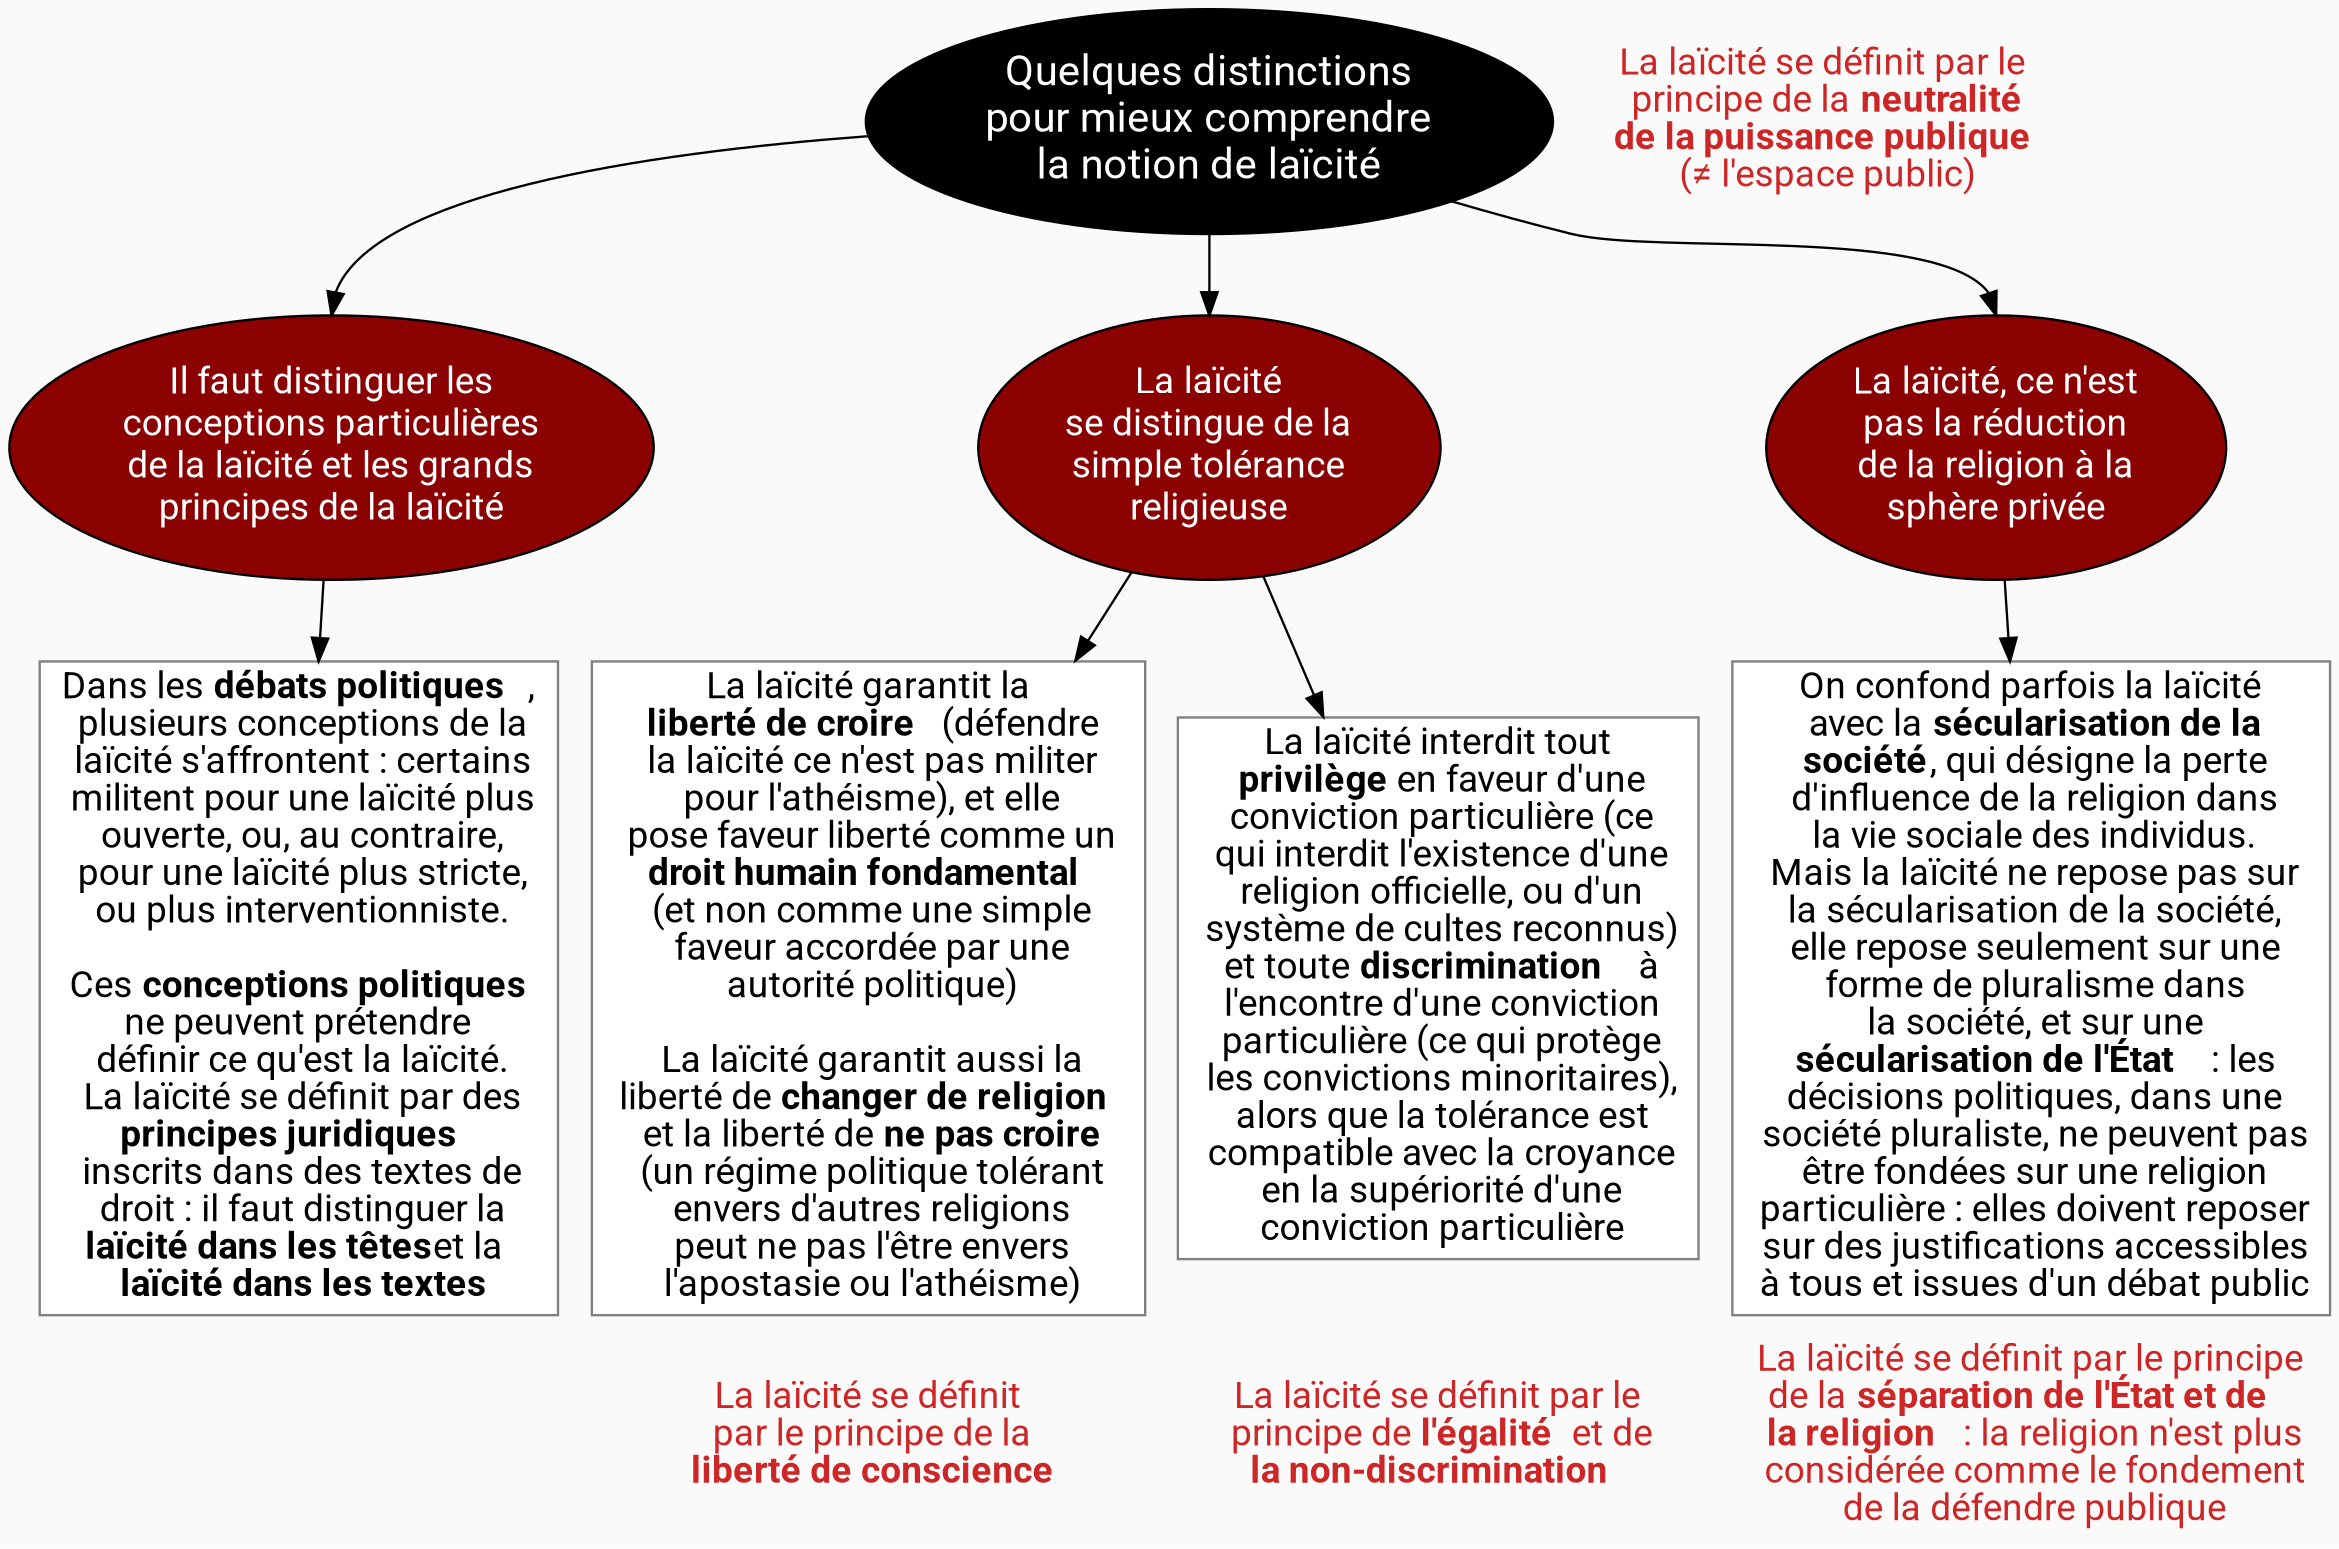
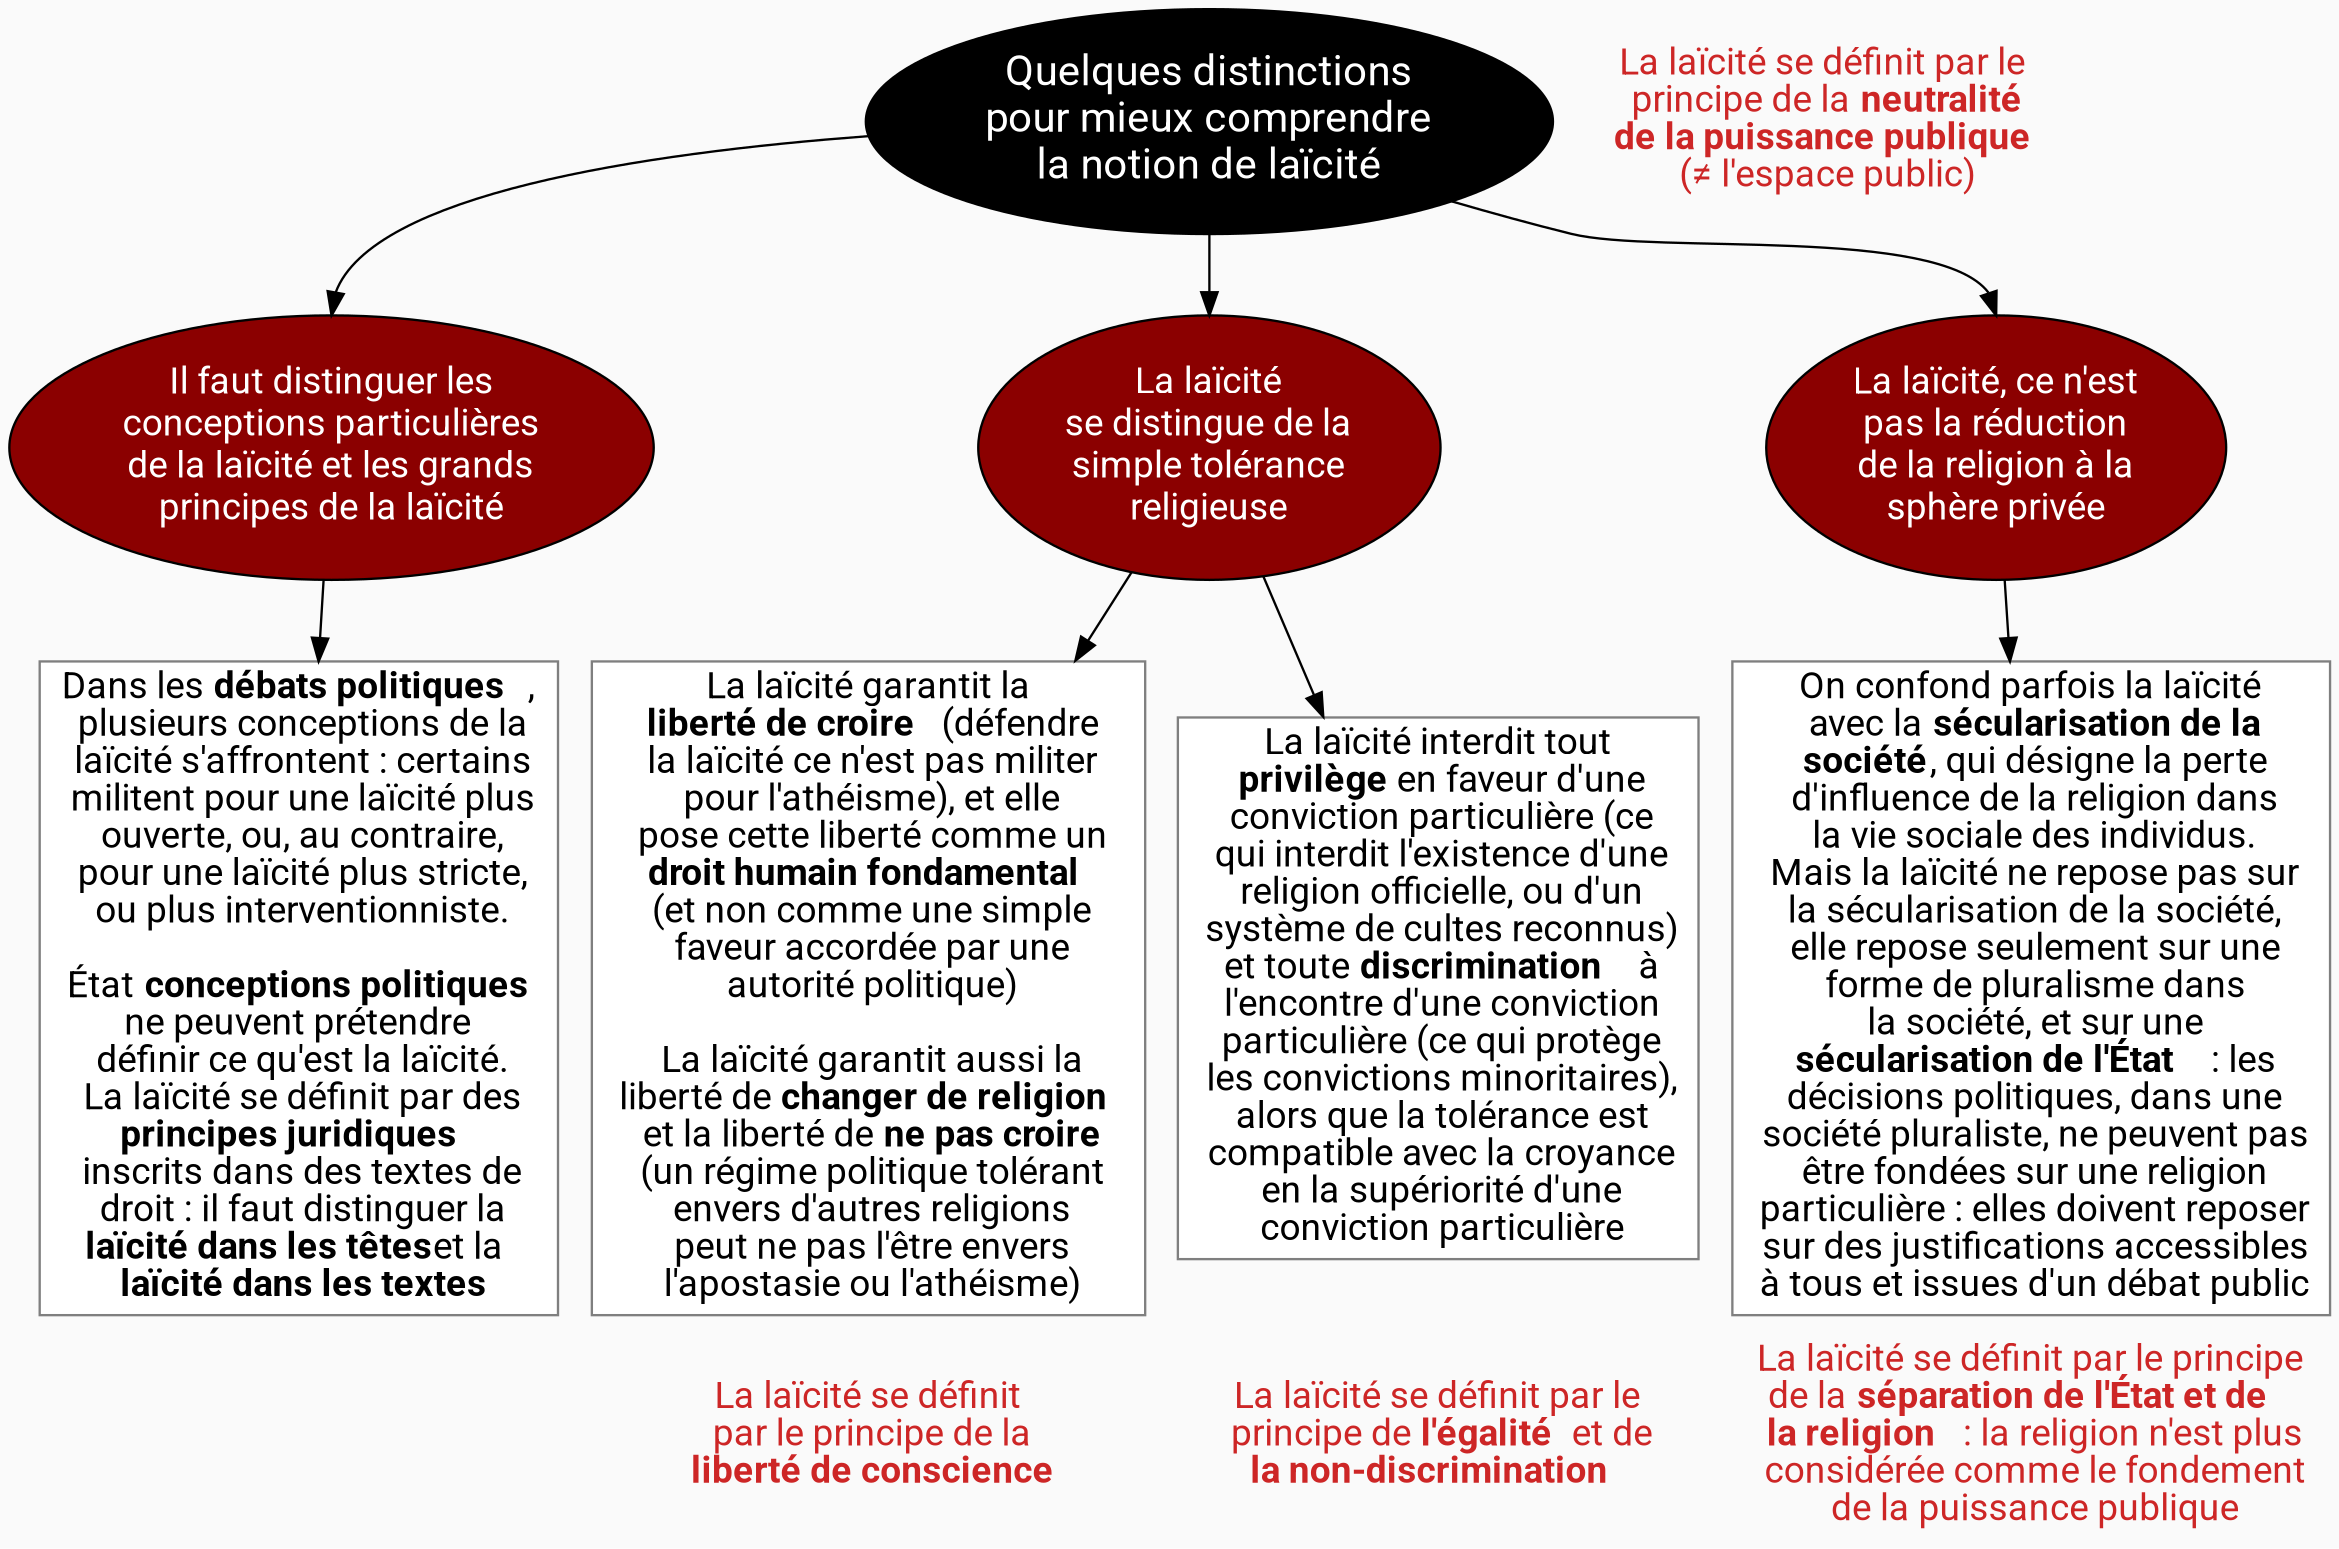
node "La laïcité garantit la": text "pose faveur liberté comme un" -> "pose cette liberté comme un"
node "Dans les": text "Ces" -> "État"
node "La laïcité se définit par le principe": text "de la défendre publique" -> "de la puissance publique"
